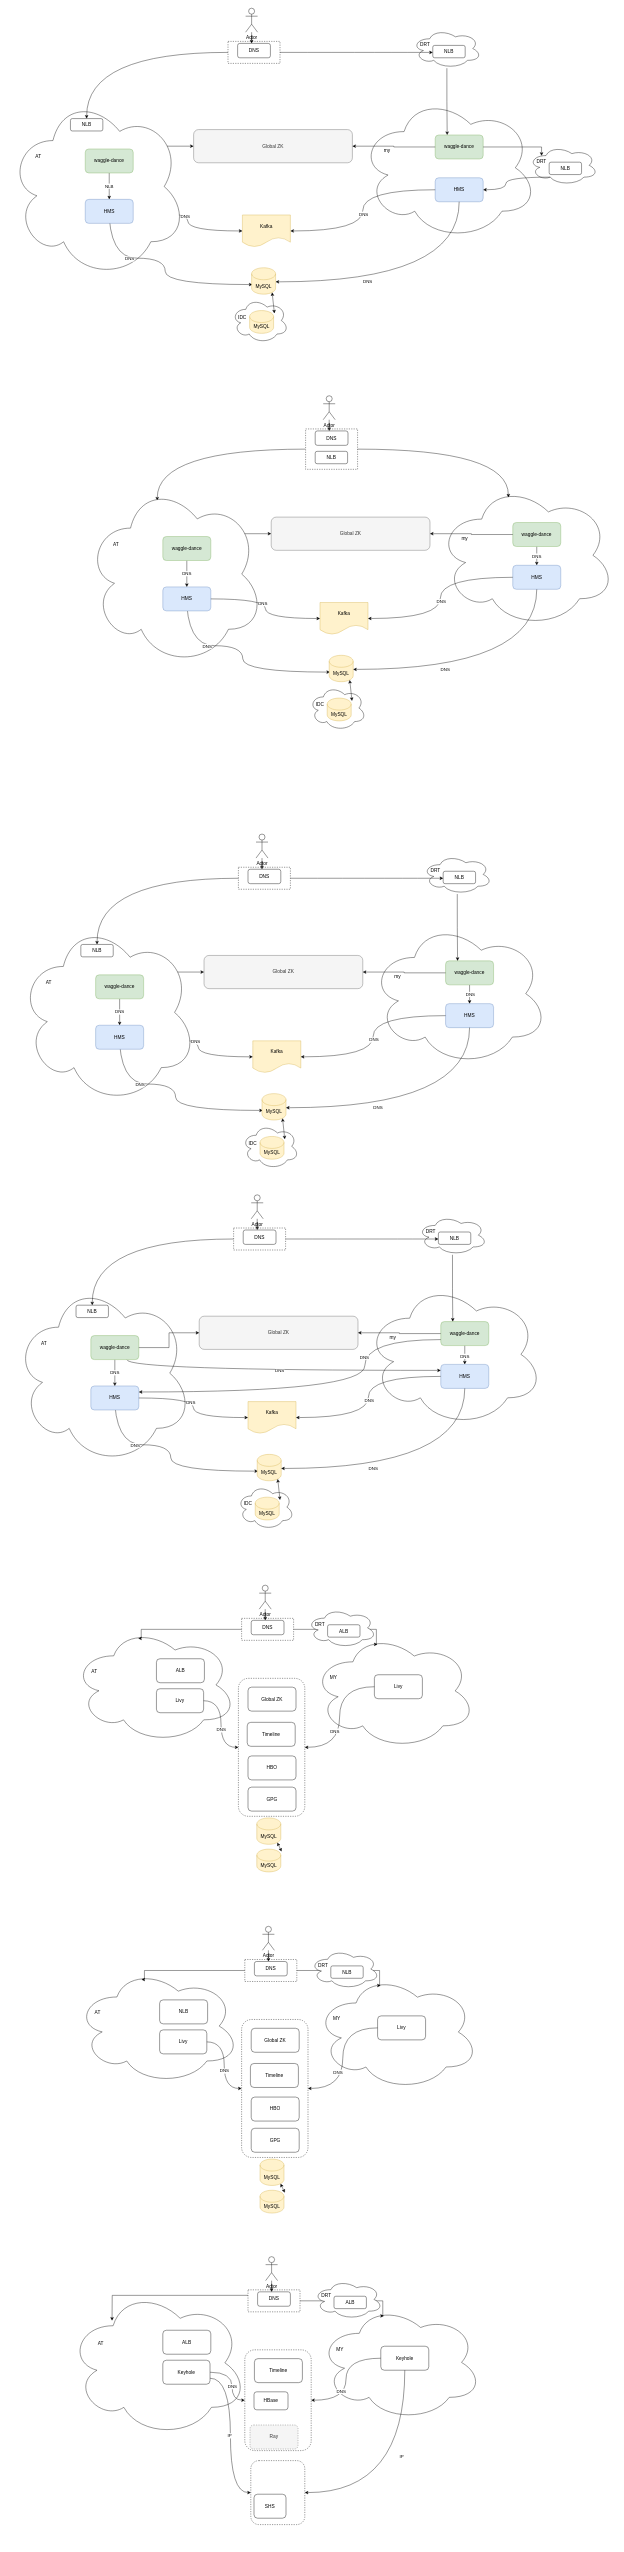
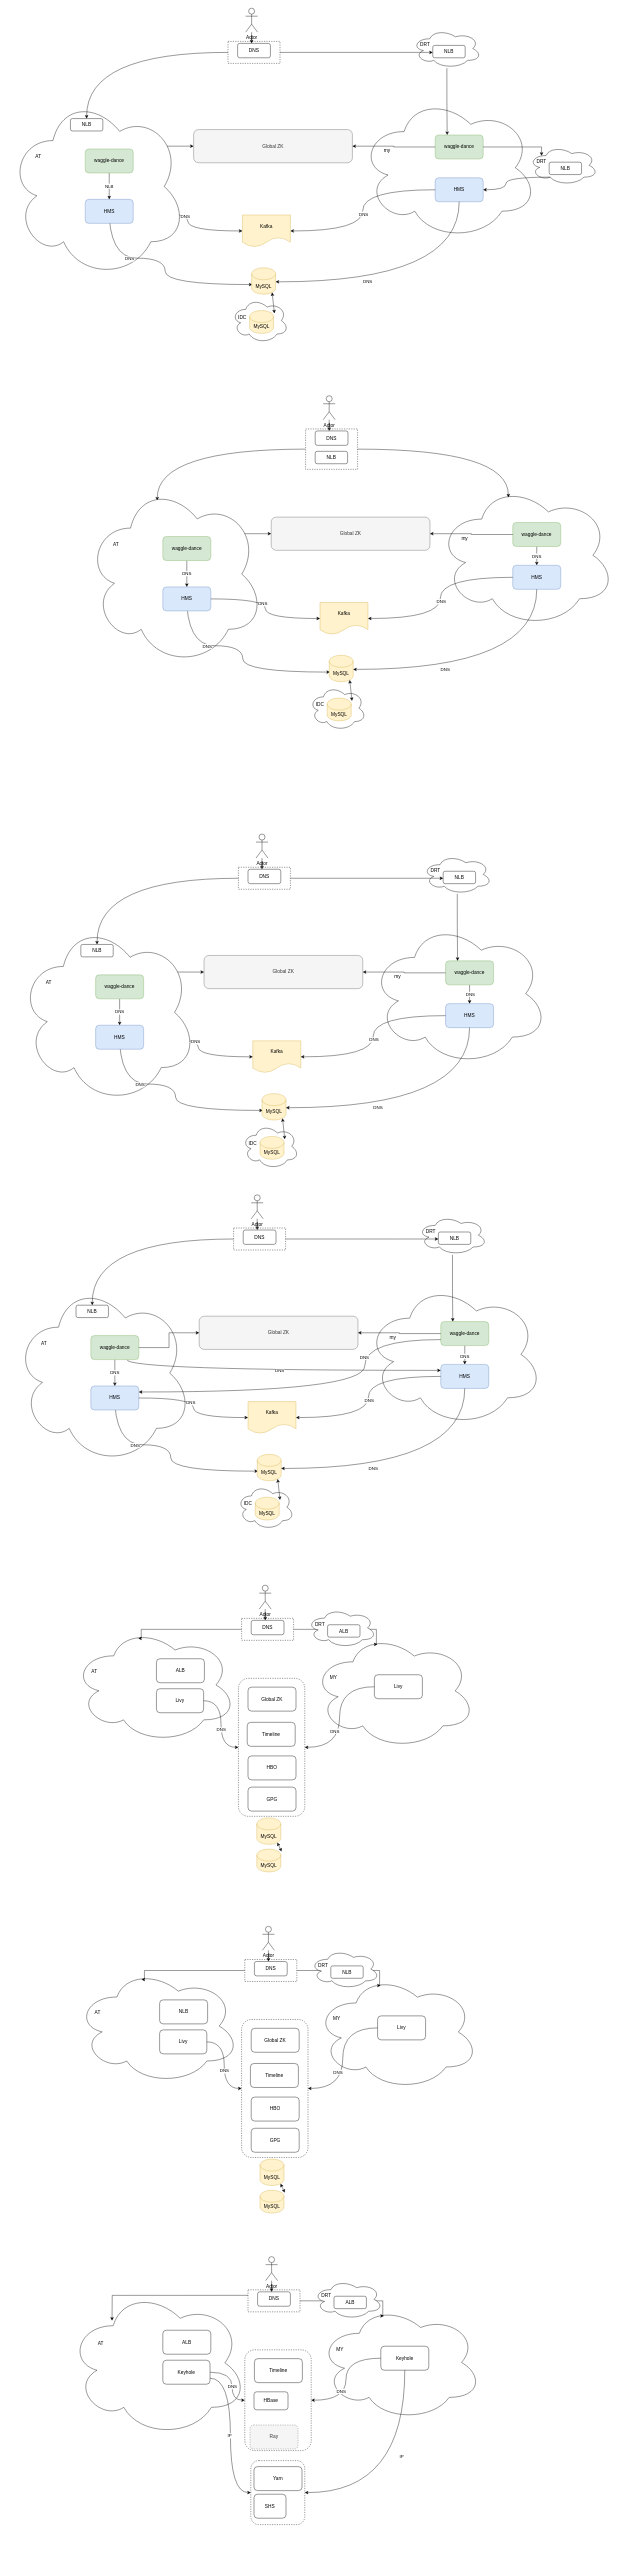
node "Yarn": added
